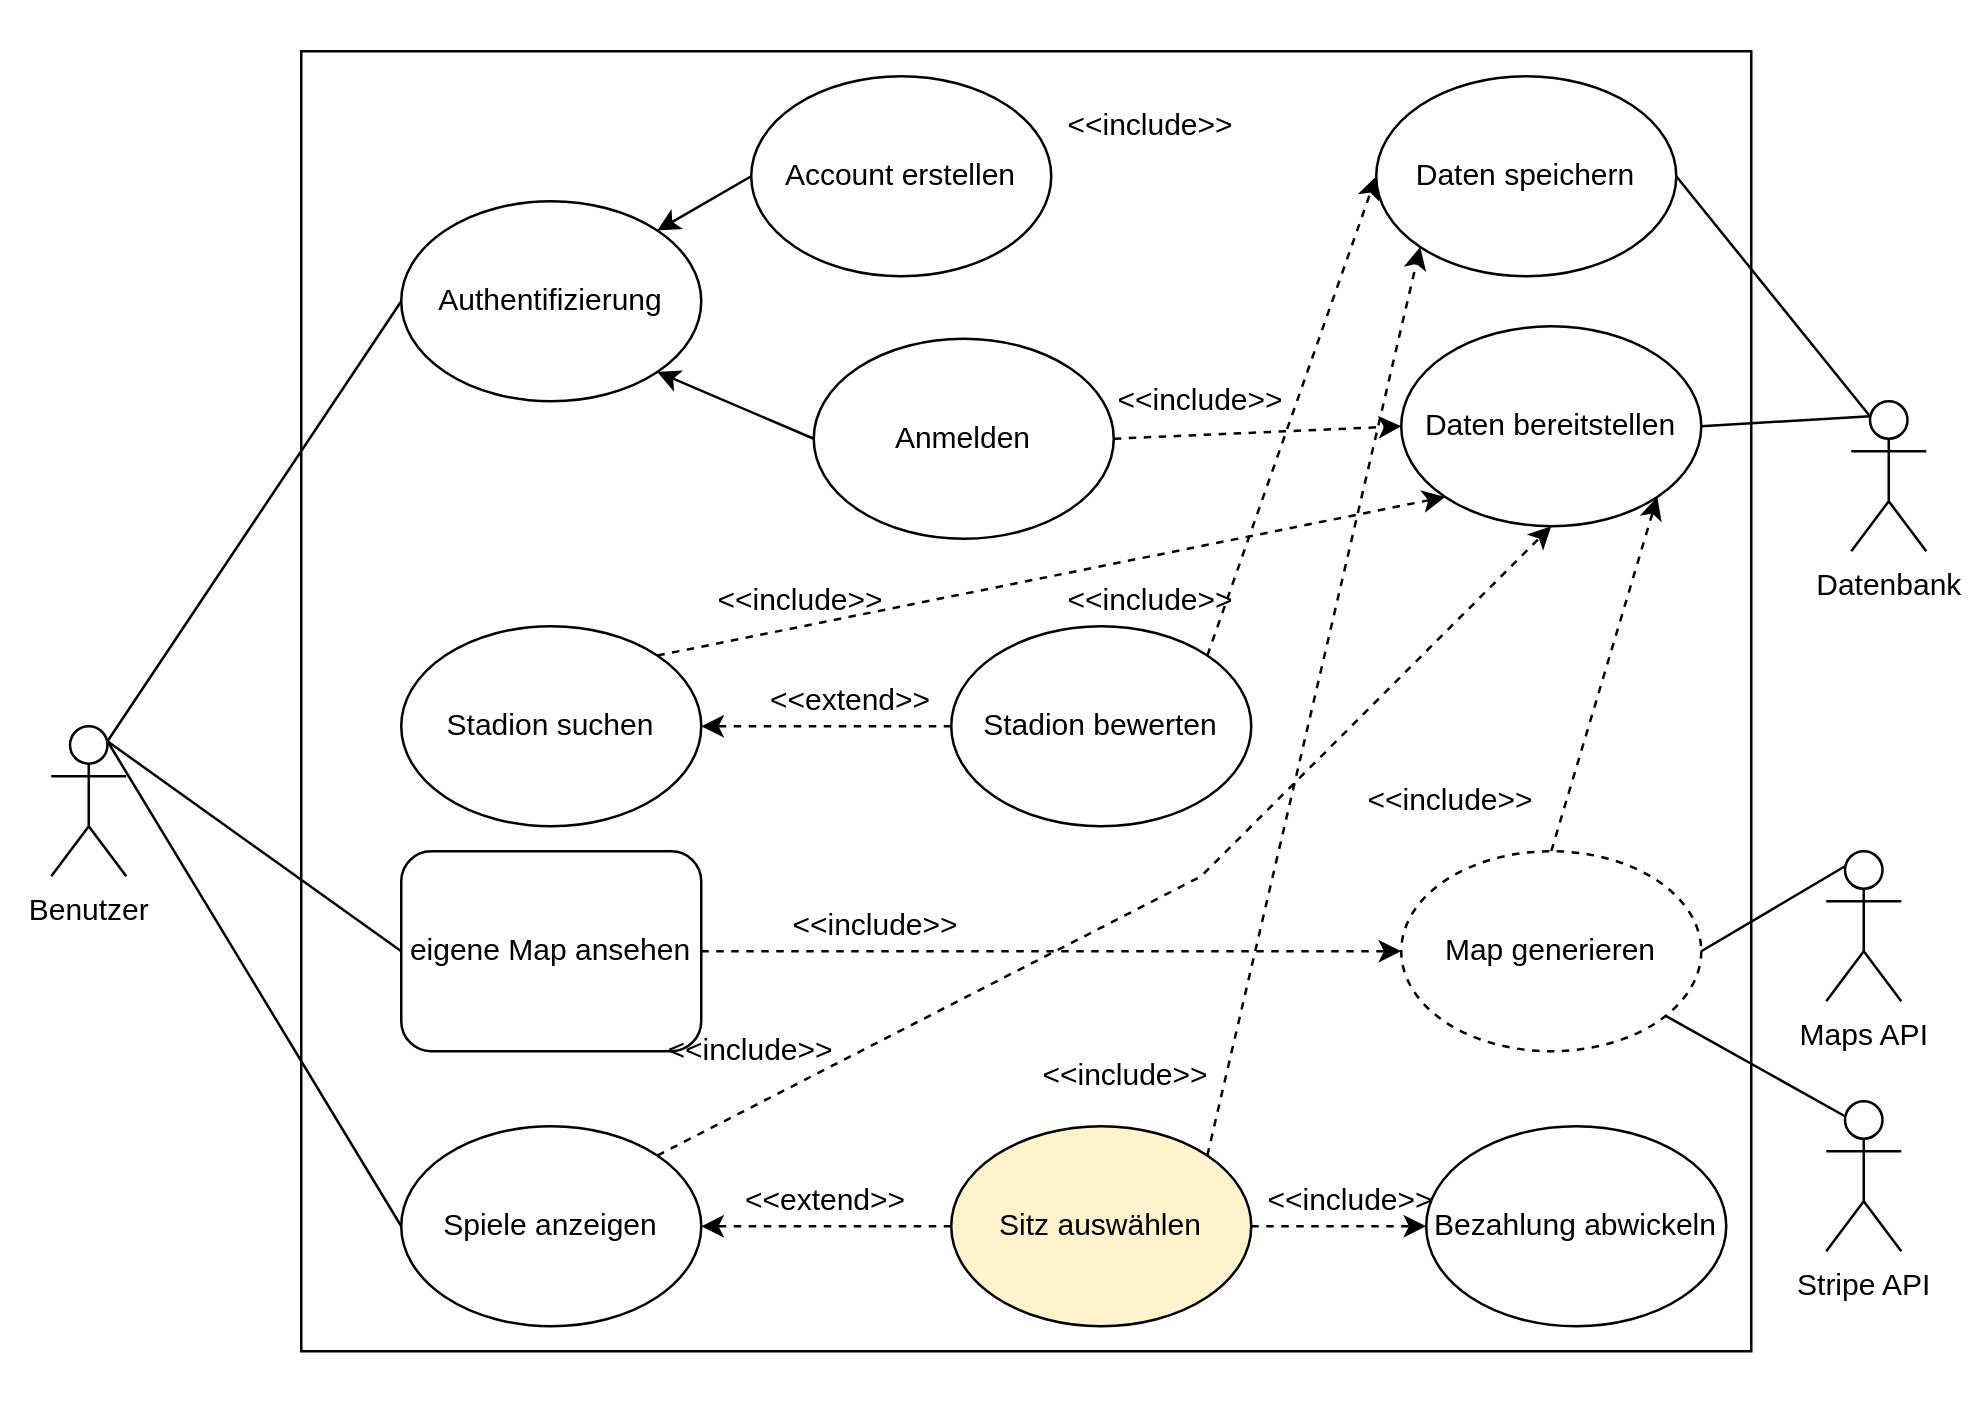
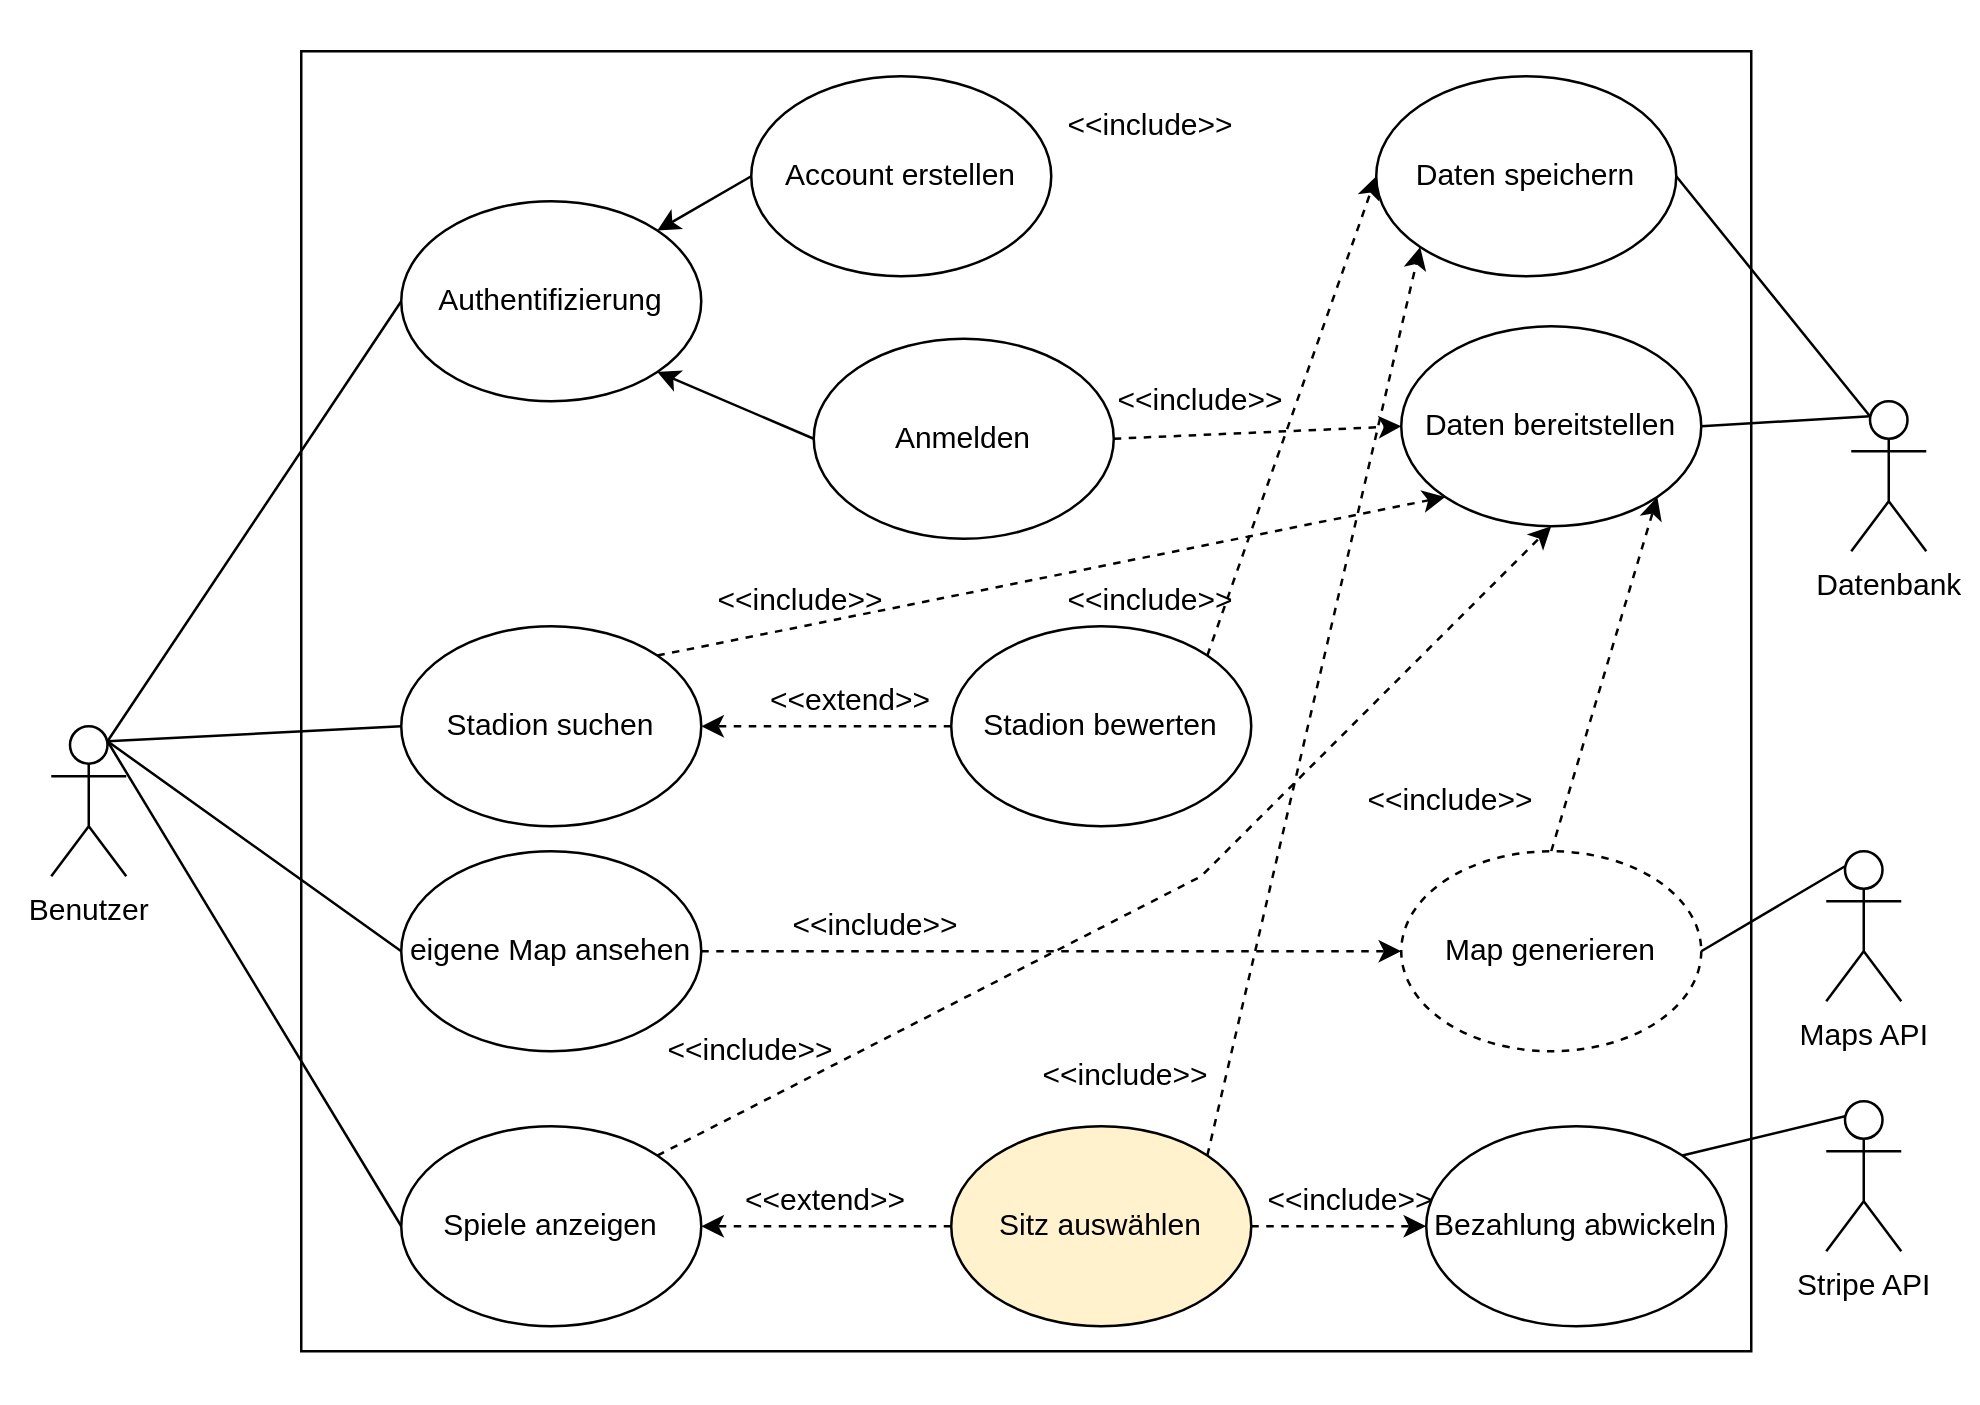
edge "Stadion suchen" -- "Benutzer": added
node "eigene Map ansehen": shape rounded rectangle -> ellipse
edge "Map generieren" -- "Stripe API": now "Bezahlung abwickeln" -- "Stripe API"
